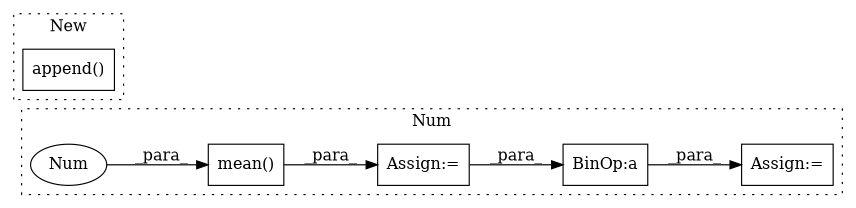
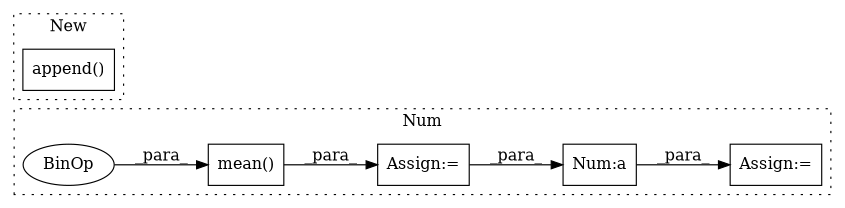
node "Num": label "Num" -> "BinOp"
node "BinOp:a": label "BinOp:a" -> "Num:a"
